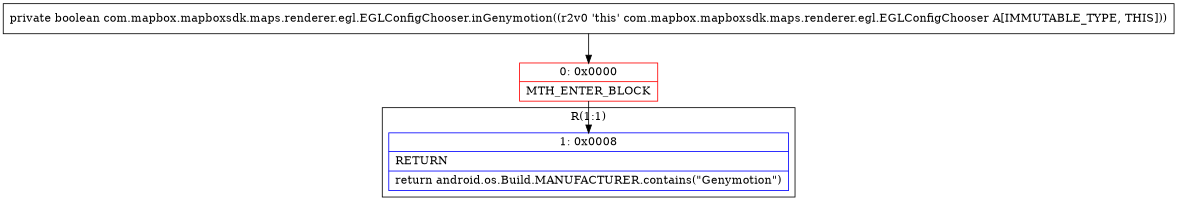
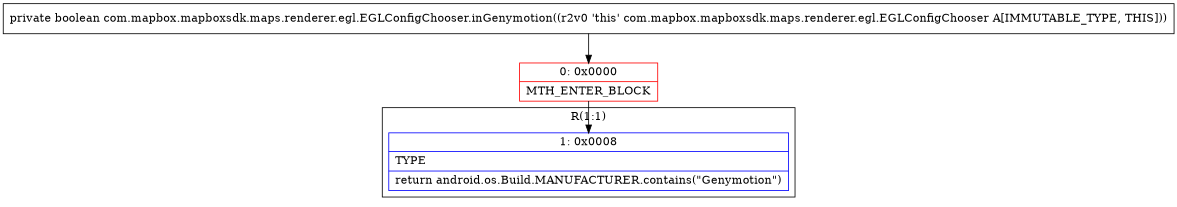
node "1: 0x0008": text "RETURN" -> "TYPE"
